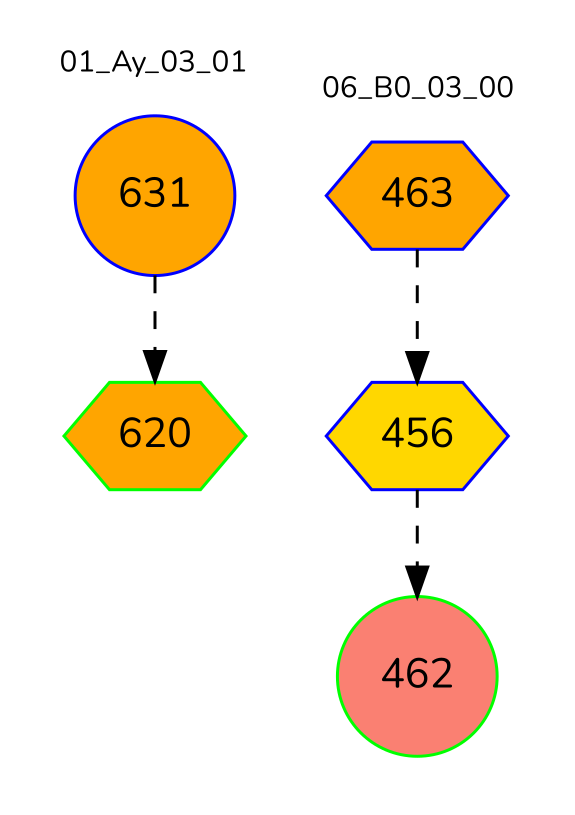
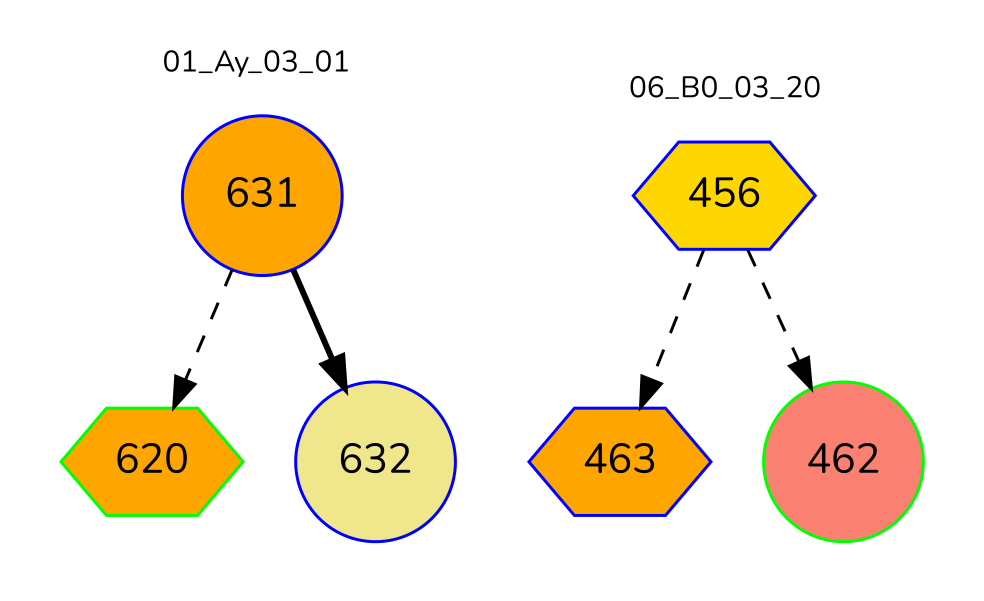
cluster "06_B0_03_00": label "06_B0_03_00" -> "06_B0_03_20"
edge "463" -> "456": reversed
node "632": added
